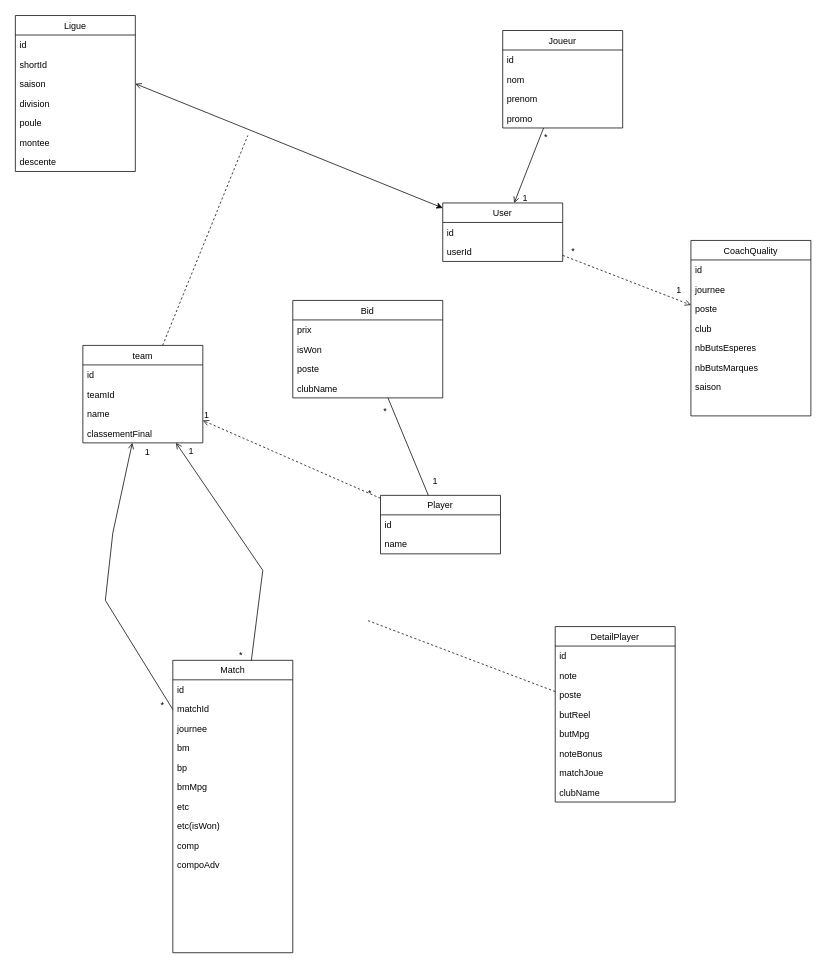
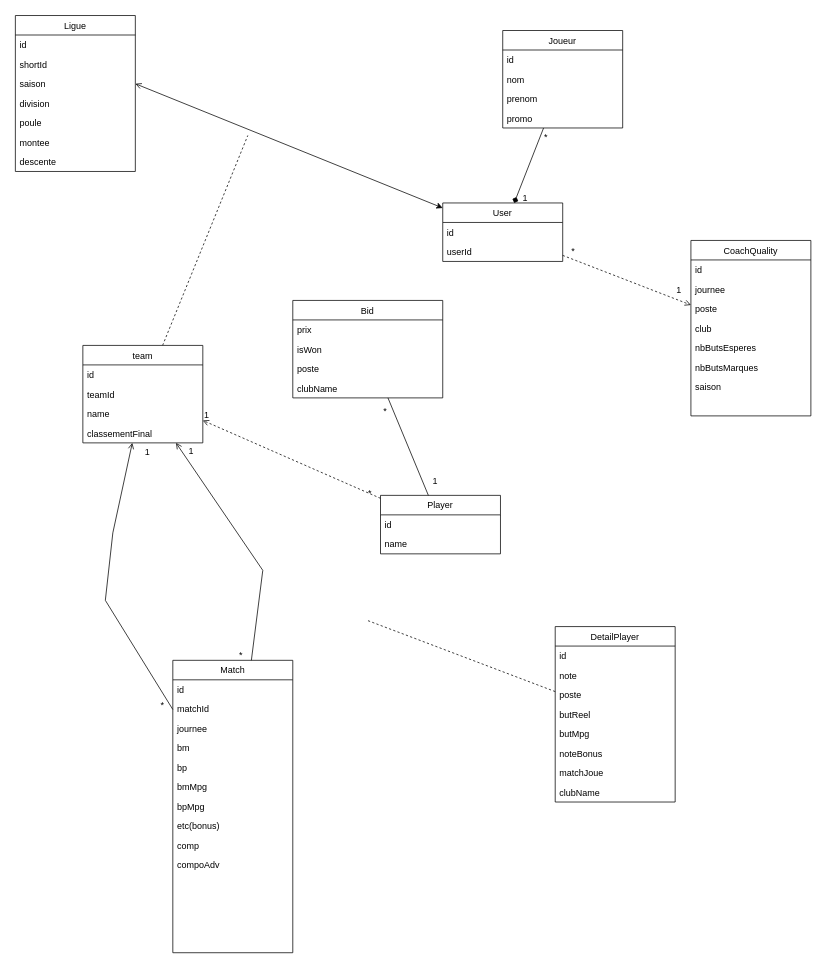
edge "Joueur" -> "User": arrowhead open -> diamond
node "etc": label "etc" -> "bpMpg"
node "etc(isWon)": label "etc(isWon)" -> "etc(bonus)"
